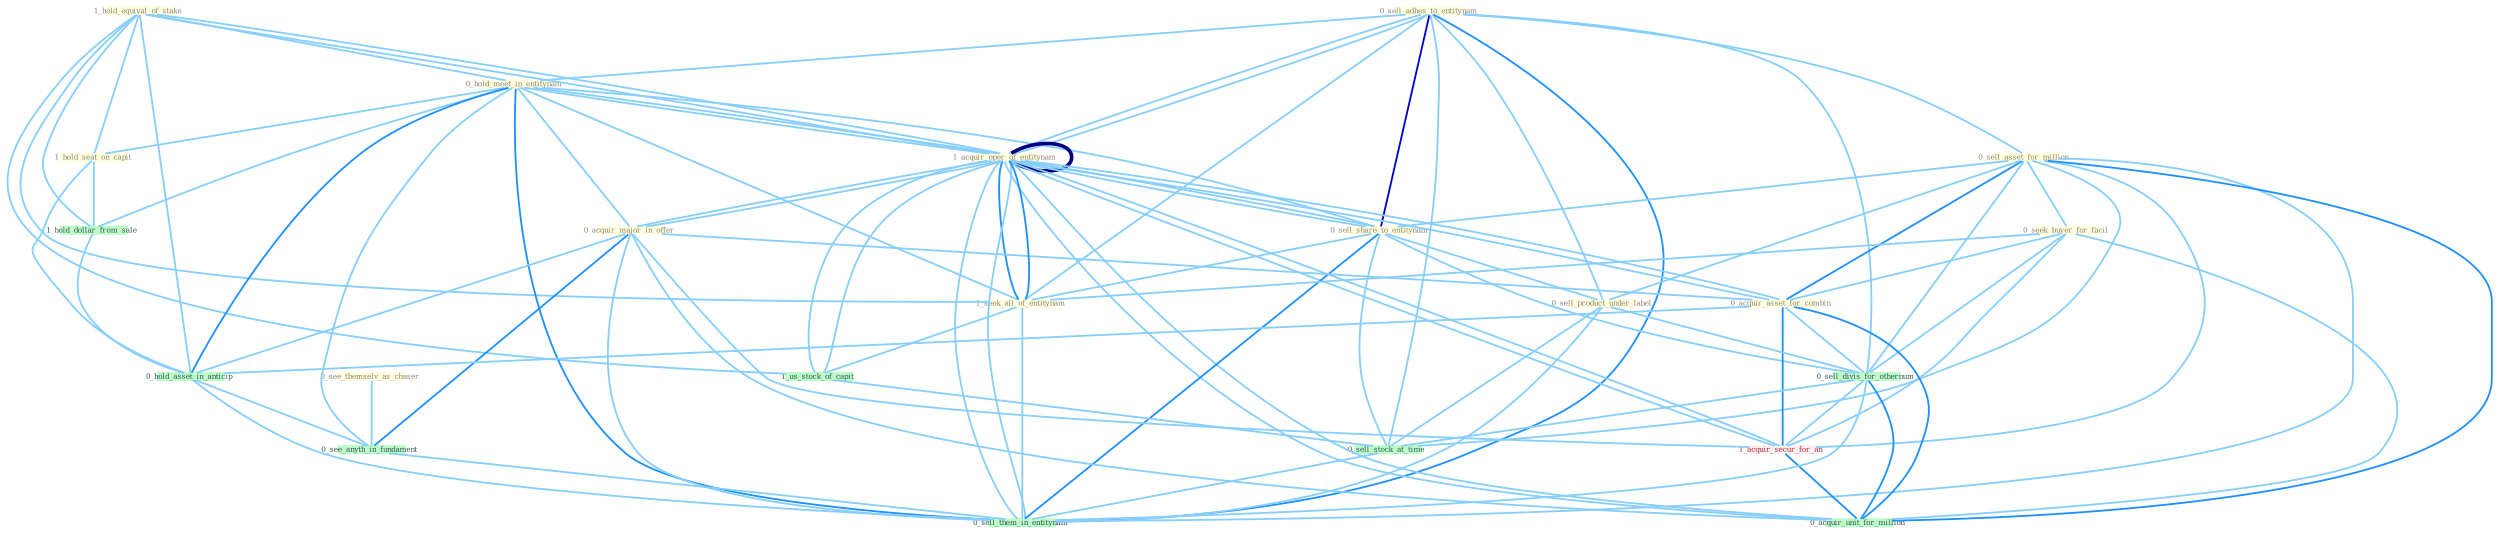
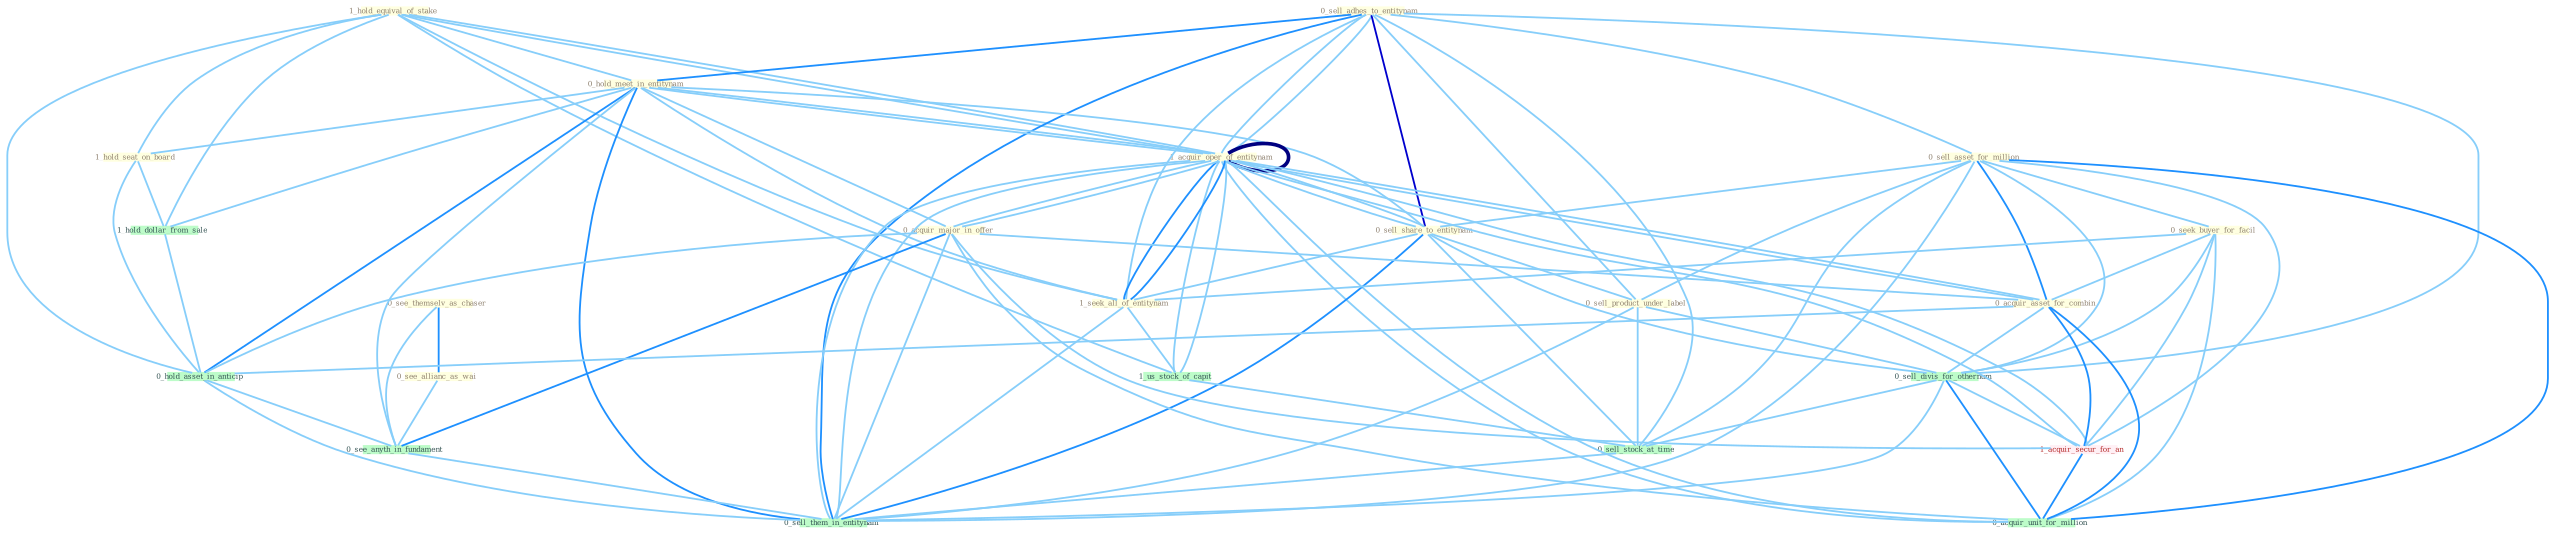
edge "0_sell_adhes_to_entitynam" -- "0_hold_meet_in_entitynam": color #87cefa -> #1e90ff
node "1_hold_seat_on_capit": label "1_hold_seat_on_capit" -> "1_hold_seat_on_board"
node "0_see_allianc_as_wai": added
